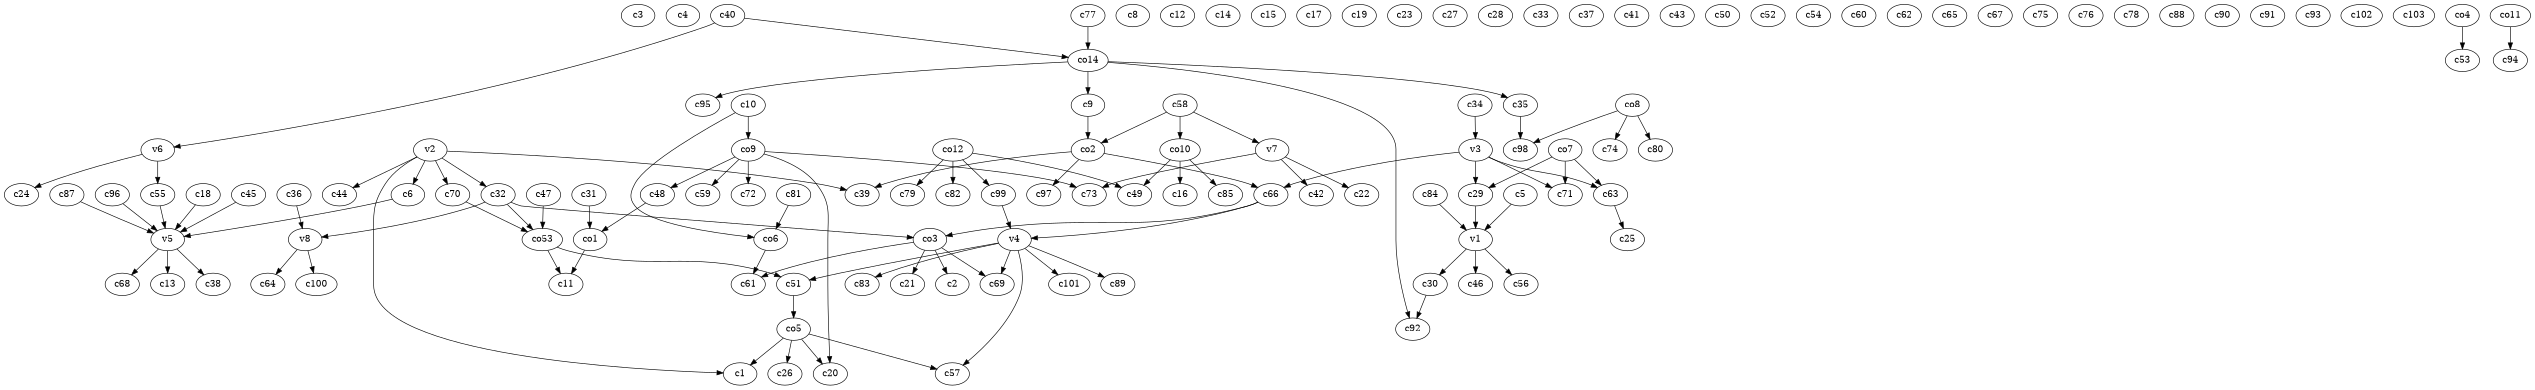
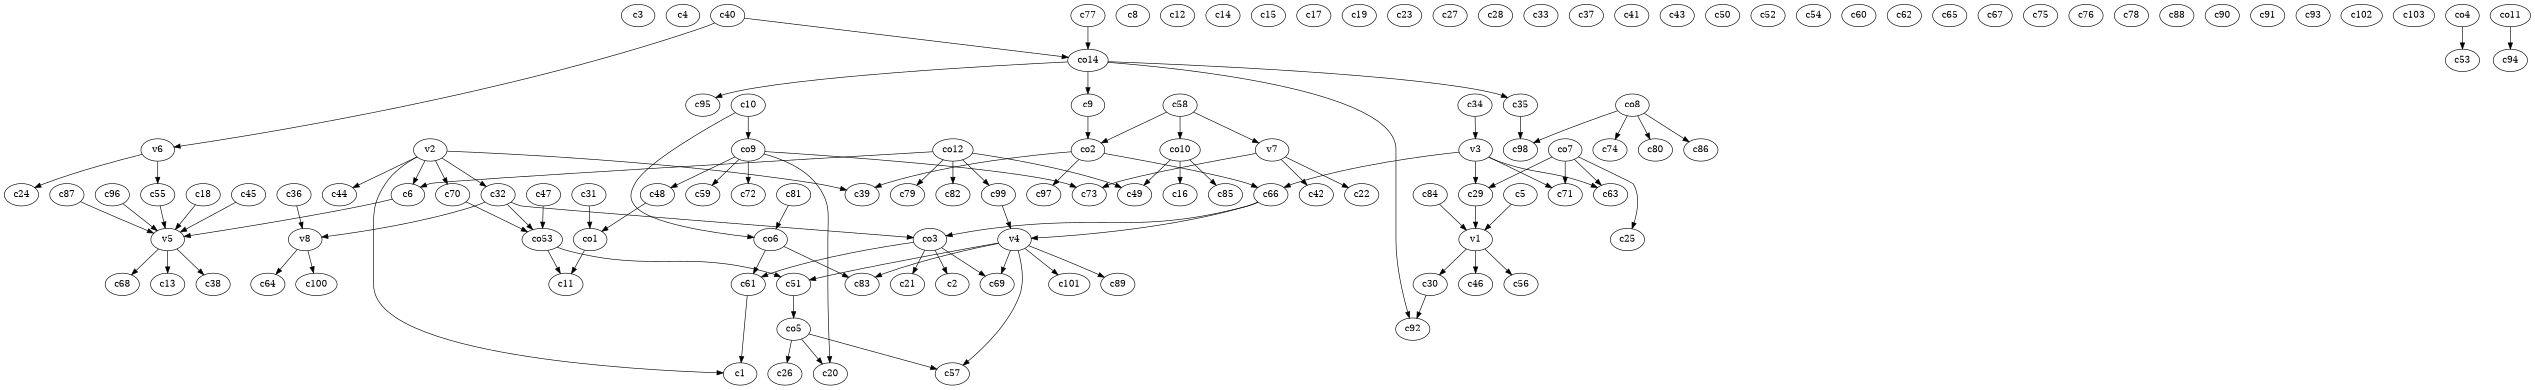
node "c86": added
edge "co12" -> "c6": added
edge "c63" -> "c25": now "co7" -> "c25"
edge "co6" -> "c83": added
edge "co5" -> "c1": now "c61" -> "c1"
